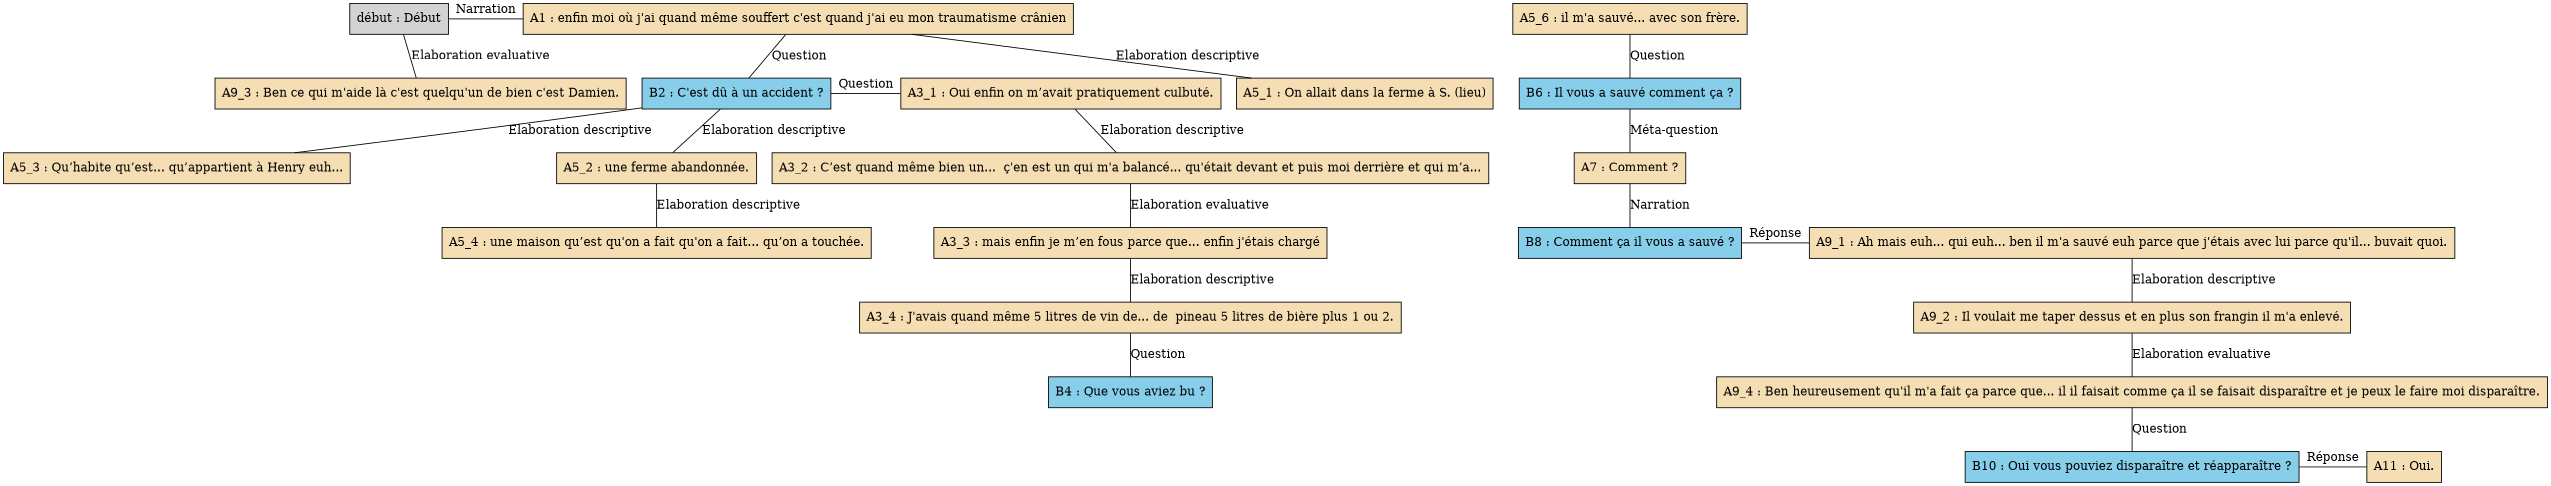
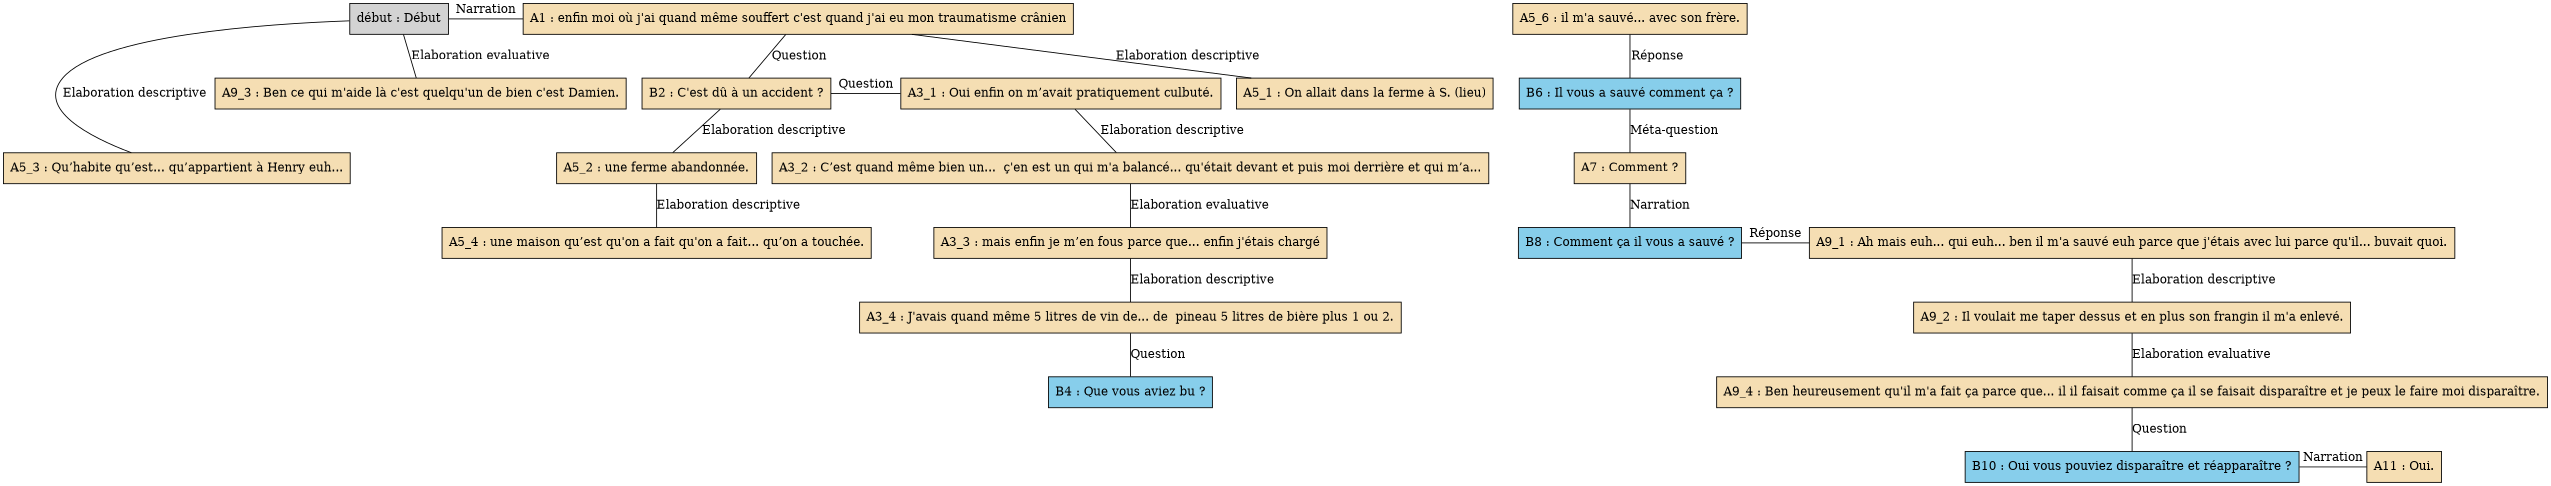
edge "A5_6 : il m'a sauvé... avec son frère." -- "B6 : Il vous a sauvé comment ça ?": label "Question" -> "Réponse"
node "B2 : C'est dû à un accident ?": fillcolor skyblue -> wheat
edge "B2 : C'est dû à un accident ?" -- "A5_3 : Qu’habite qu’est... qu’appartient à Henry euh...": now "début : Début" -- "A5_3 : Qu’habite qu’est... qu’appartient à Henry euh..."
edge "B10 : Oui vous pouviez disparaître et réapparaître ?" -- "A11 : Oui.": label "Réponse" -> "Narration"
